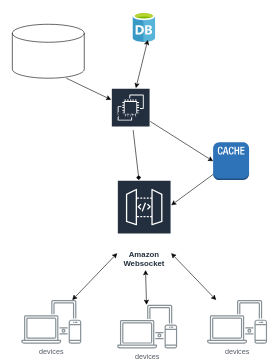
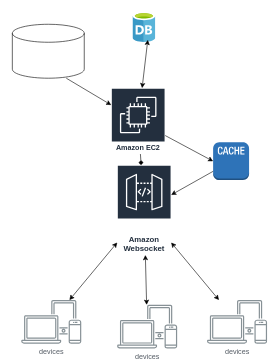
node "Amazon EC2": size 39x42 -> 54x66
node "Amazon Websocket": moved (144, 225) -> (144, 210)
